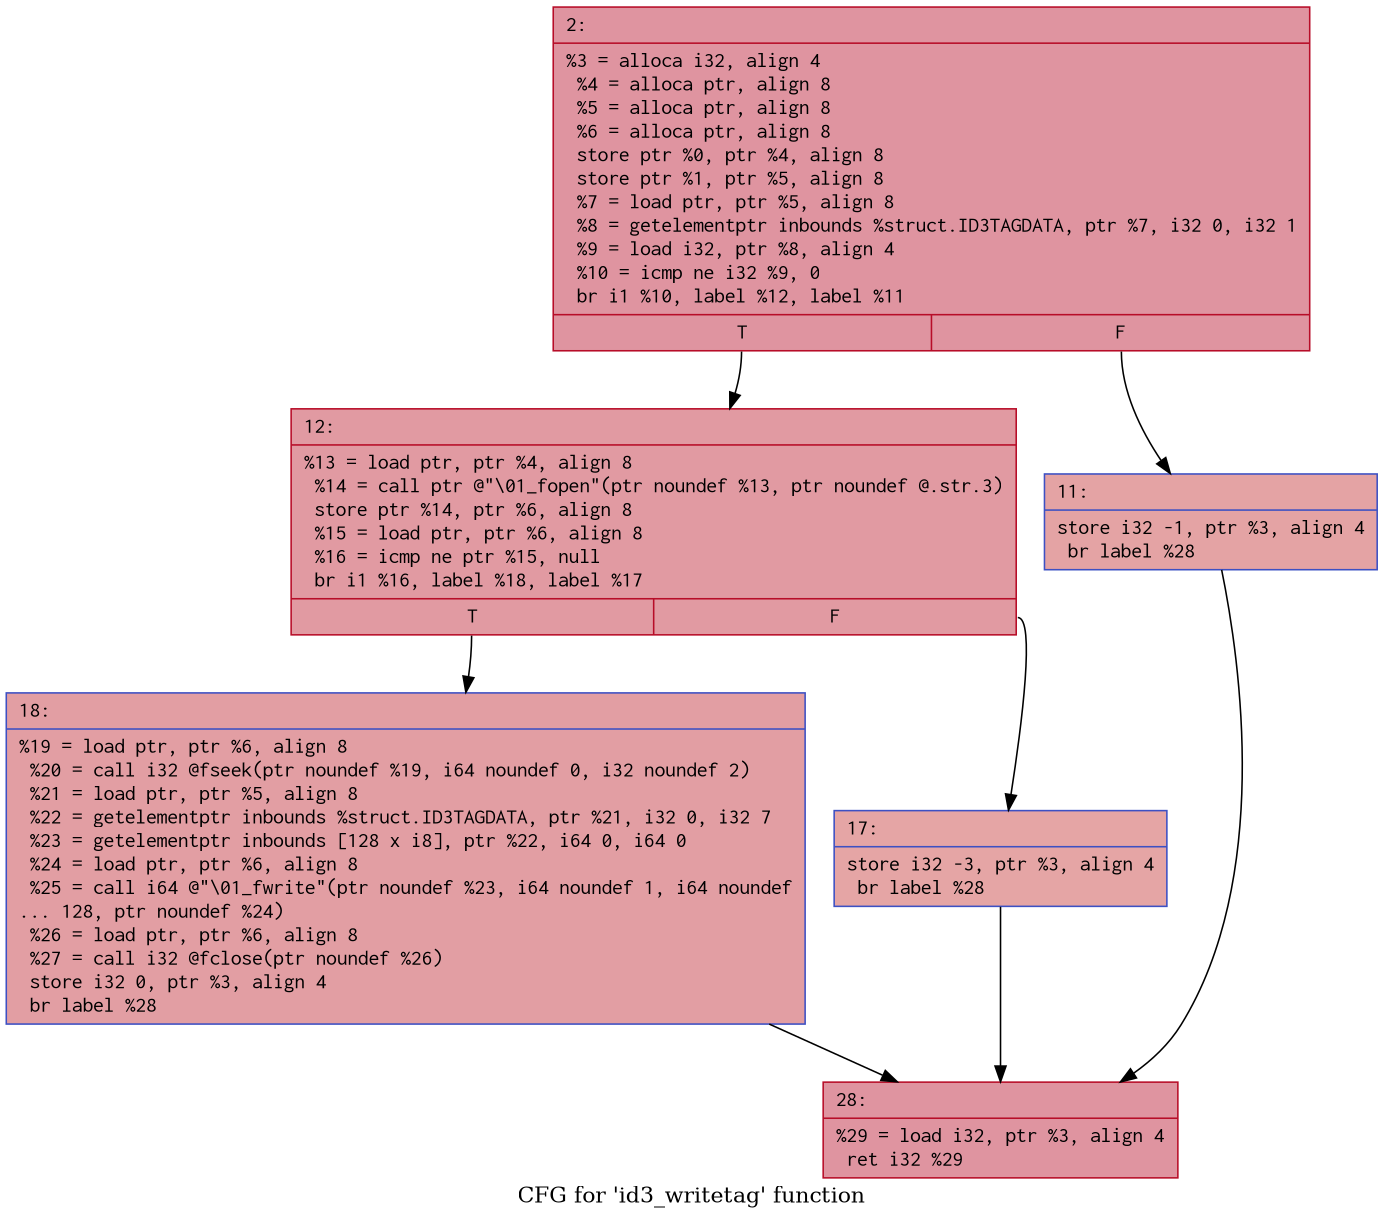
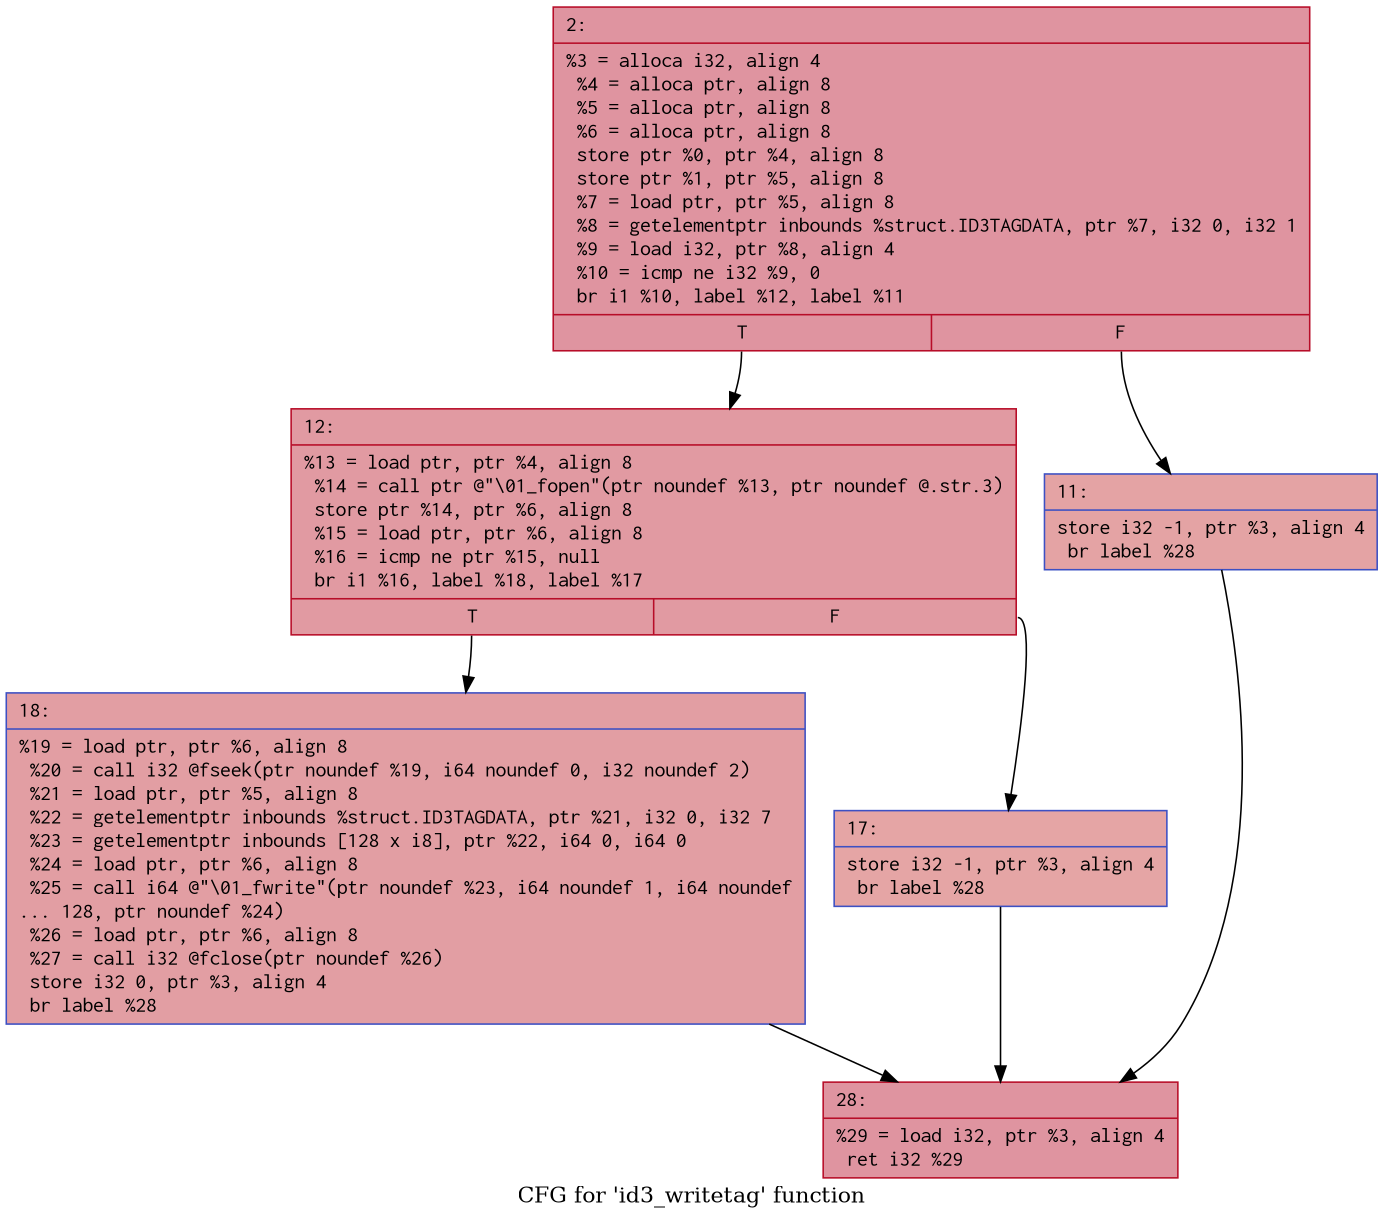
node "17:": text "store i32 -3, ptr %3, align 4" -> "store i32 -1, ptr %3, align 4"
